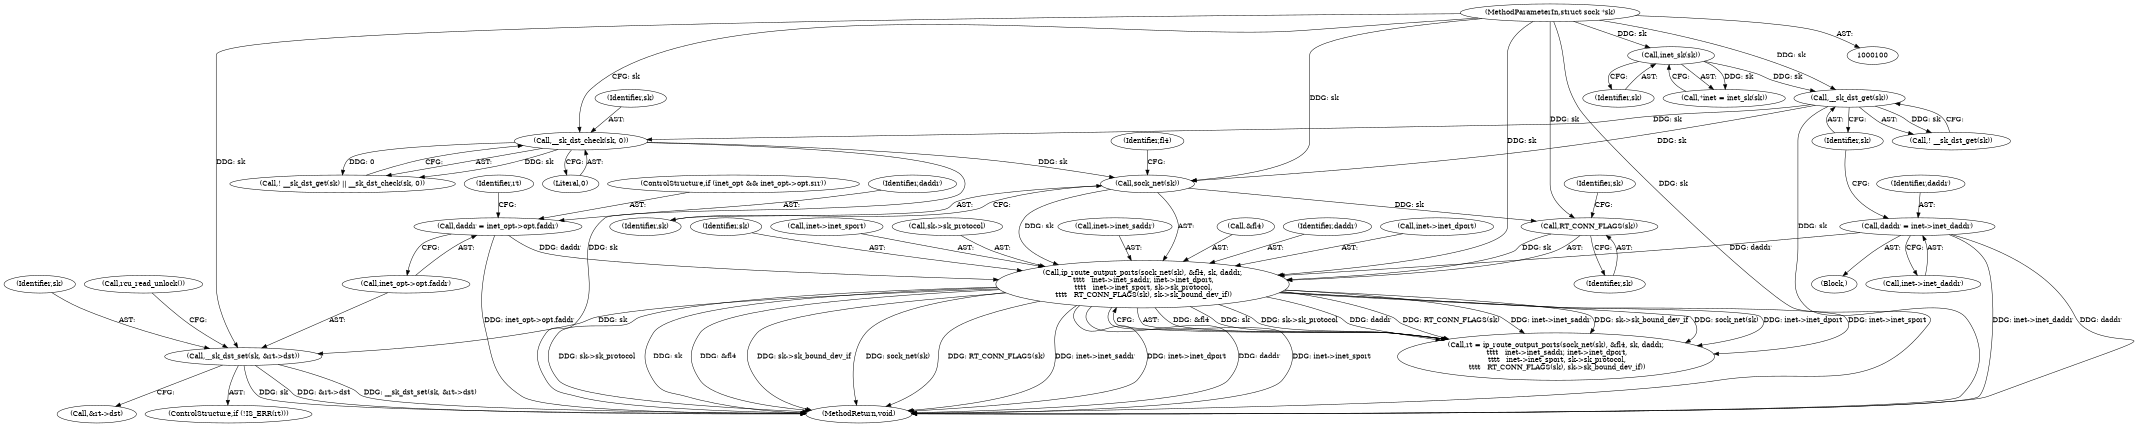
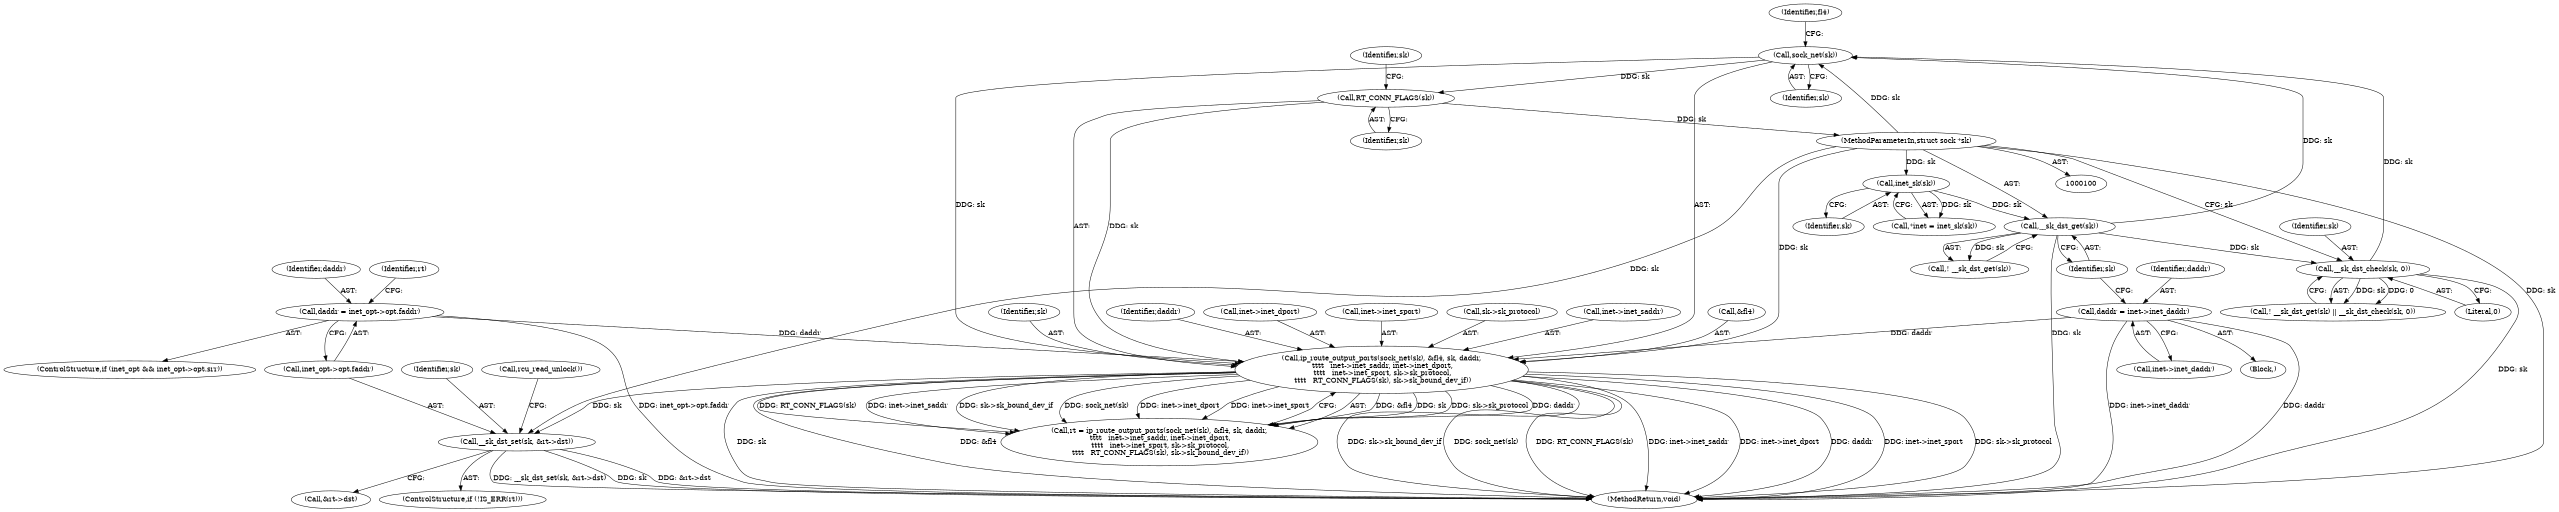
edge "(MethodParameterIn,struct sock *sk)" -> "(Call,__sk_dst_get(sk))": label "DDG: sk" -> "AST: "
edge "(MethodParameterIn,struct sock *sk)" -> "(Call,RT_CONN_FLAGS(sk))": reversed
edge "(ControlStructure,if (inet_opt && inet_opt->opt.srr))" -> "(Call,daddr = inet_opt->opt.faddr)": reversed
